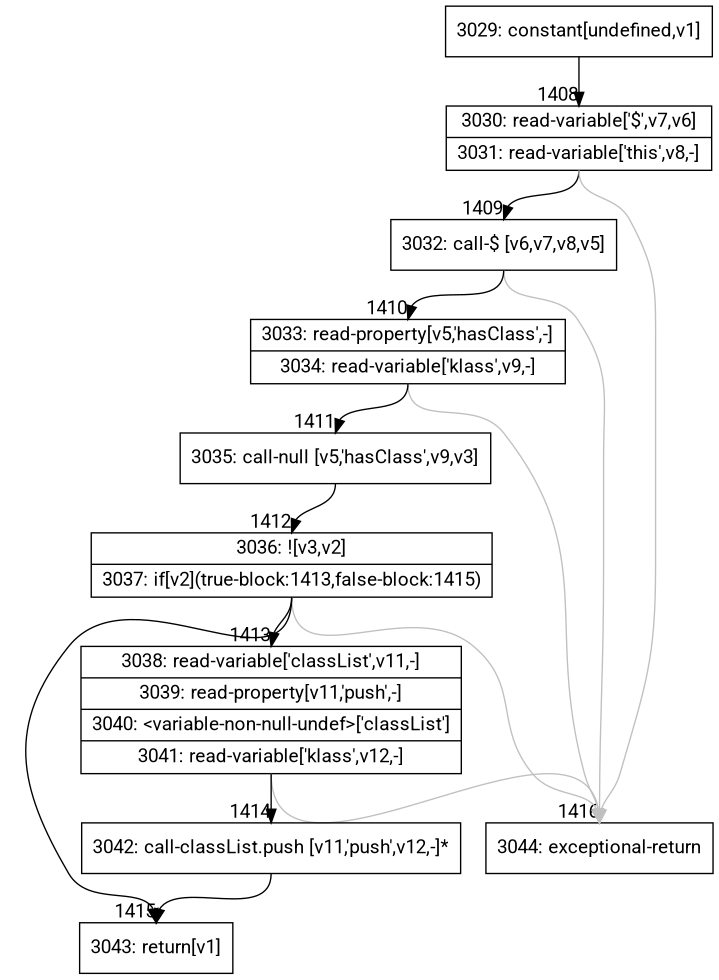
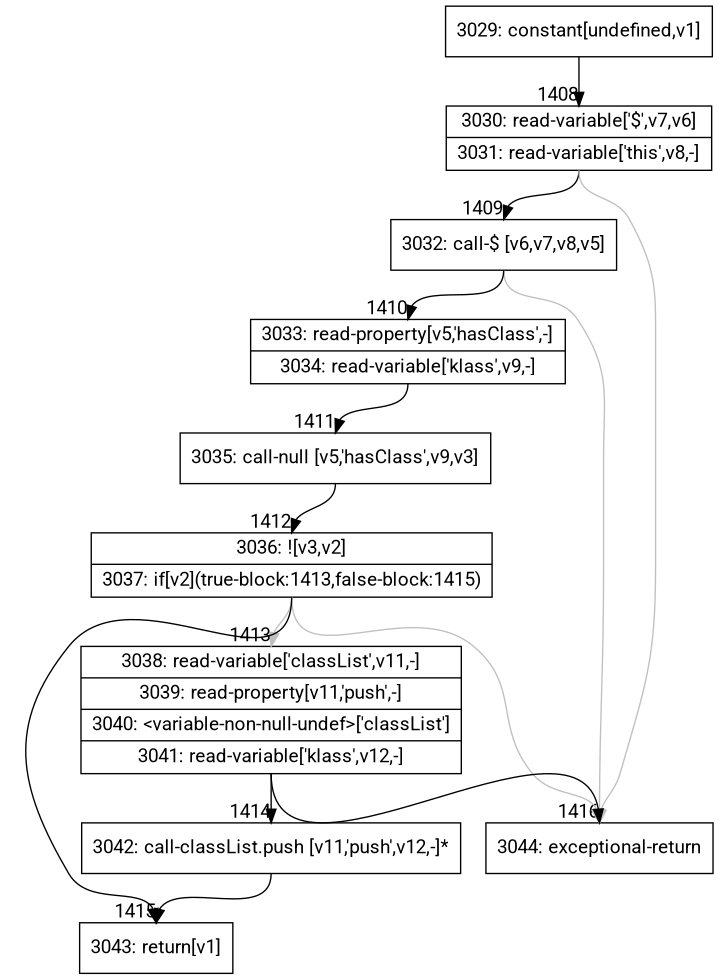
edge "3033: read-property[v5,'hasClass',-]" -> "3044: exceptional-return": removed
edge "3036: ![v3,v2]" -> "3038: read-variable['classList',v11,-]": color black -> gray
edge "3038: read-variable['classList',v11,-]" -> "3044: exceptional-return": color gray -> black
